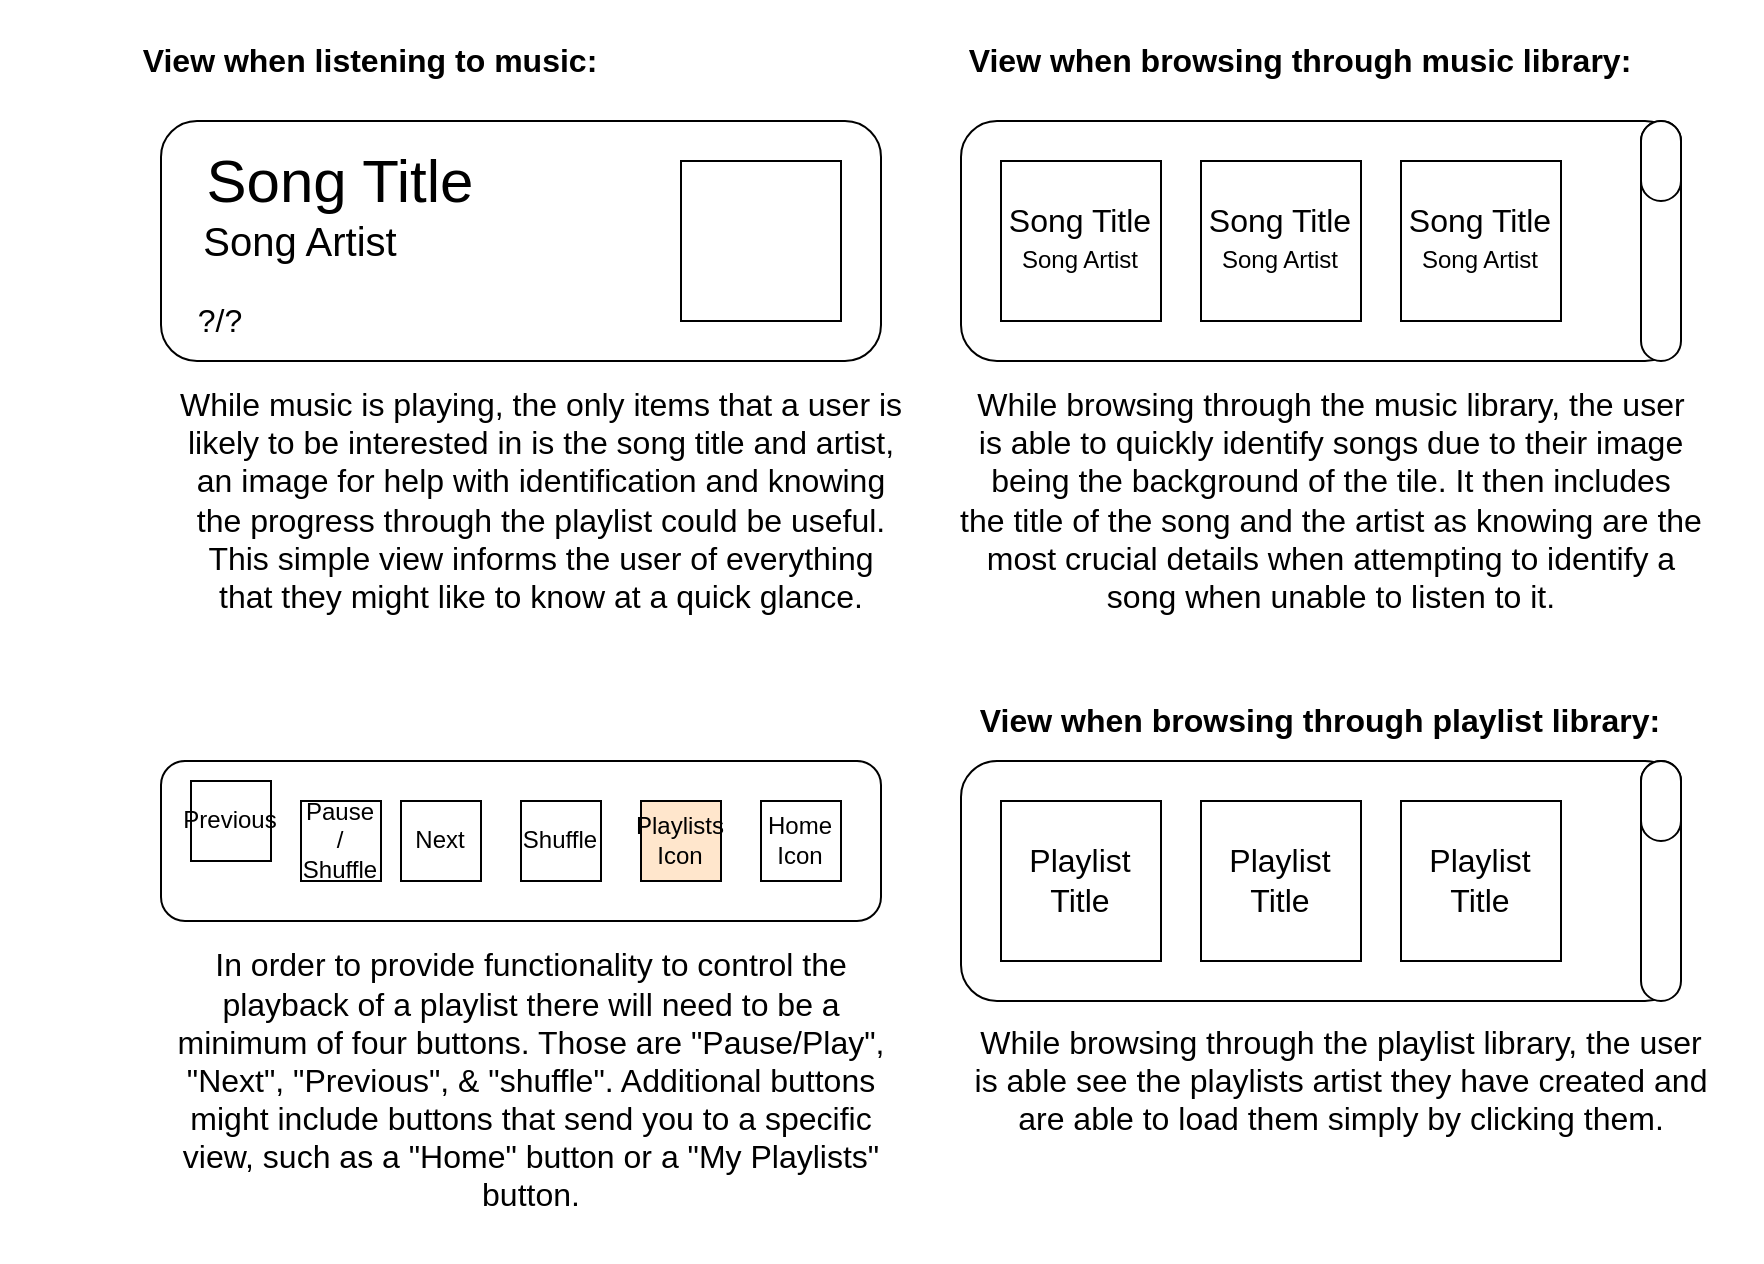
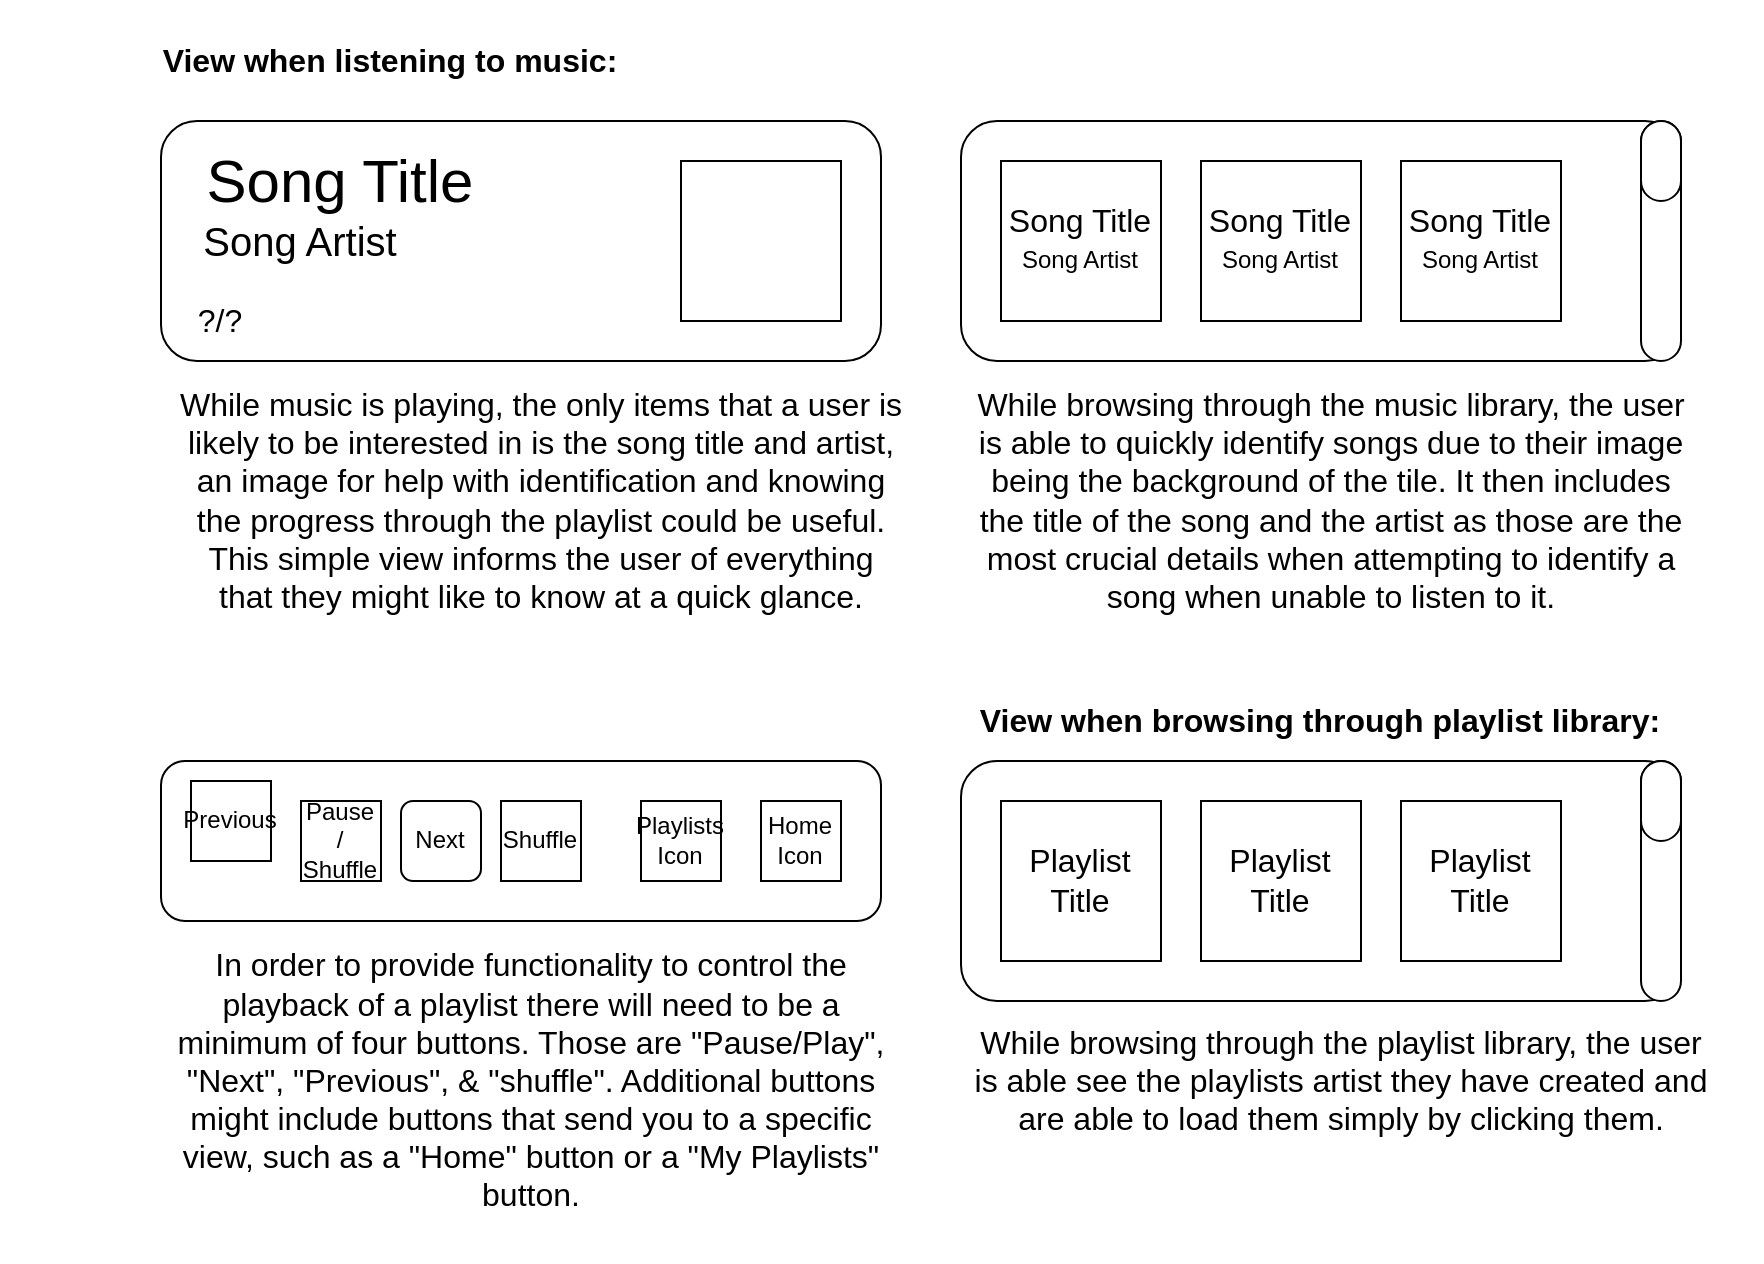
node "View when listening to music:": moved (371, 61) -> (391, 61)
node "View when browsing through music library:": removed
node "While browsing through the music library, the user is able to quickly identify songs due to their image being the background of the tile. It then includes the title of the song and the artist as knowing are the most crucial details when attempting to identify a song when unable to listen to it.": label "While browsing through the music library, the user is able to quickly identify songs due to their image being the background of the tile. It then includes the title of the song and the artist as knowing are the most crucial details when attempting to identify a song when unable to listen to it." -> "While browsing through the music library, the user is able to quickly identify songs due to their image being the background of the tile. It then includes the title of the song and the artist as those are the most crucial details when attempting to identify a song when unable to listen to it."
node "Next": shape rectangle -> rounded rectangle
node "Shuffle": moved (561, 841) -> (541, 841)
node "Playlists Icon": fillcolor #ffe6cc -> #ffffff
